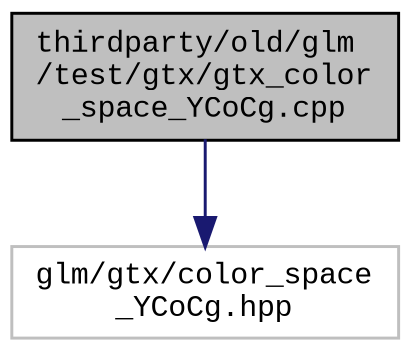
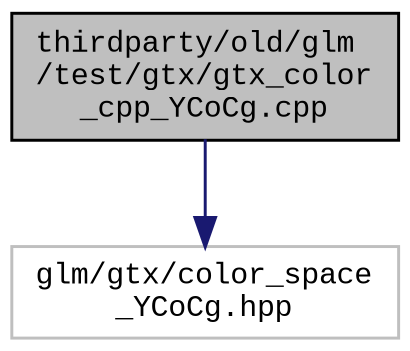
node "thirdparty/old/glm /test/gtx/gtx_color _space_YCoCg.cpp": label "thirdparty/old/glm /test/gtx/gtx_color _space_YCoCg.cpp" -> "thirdparty/old/glm /test/gtx/gtx_color _cpp_YCoCg.cpp"
